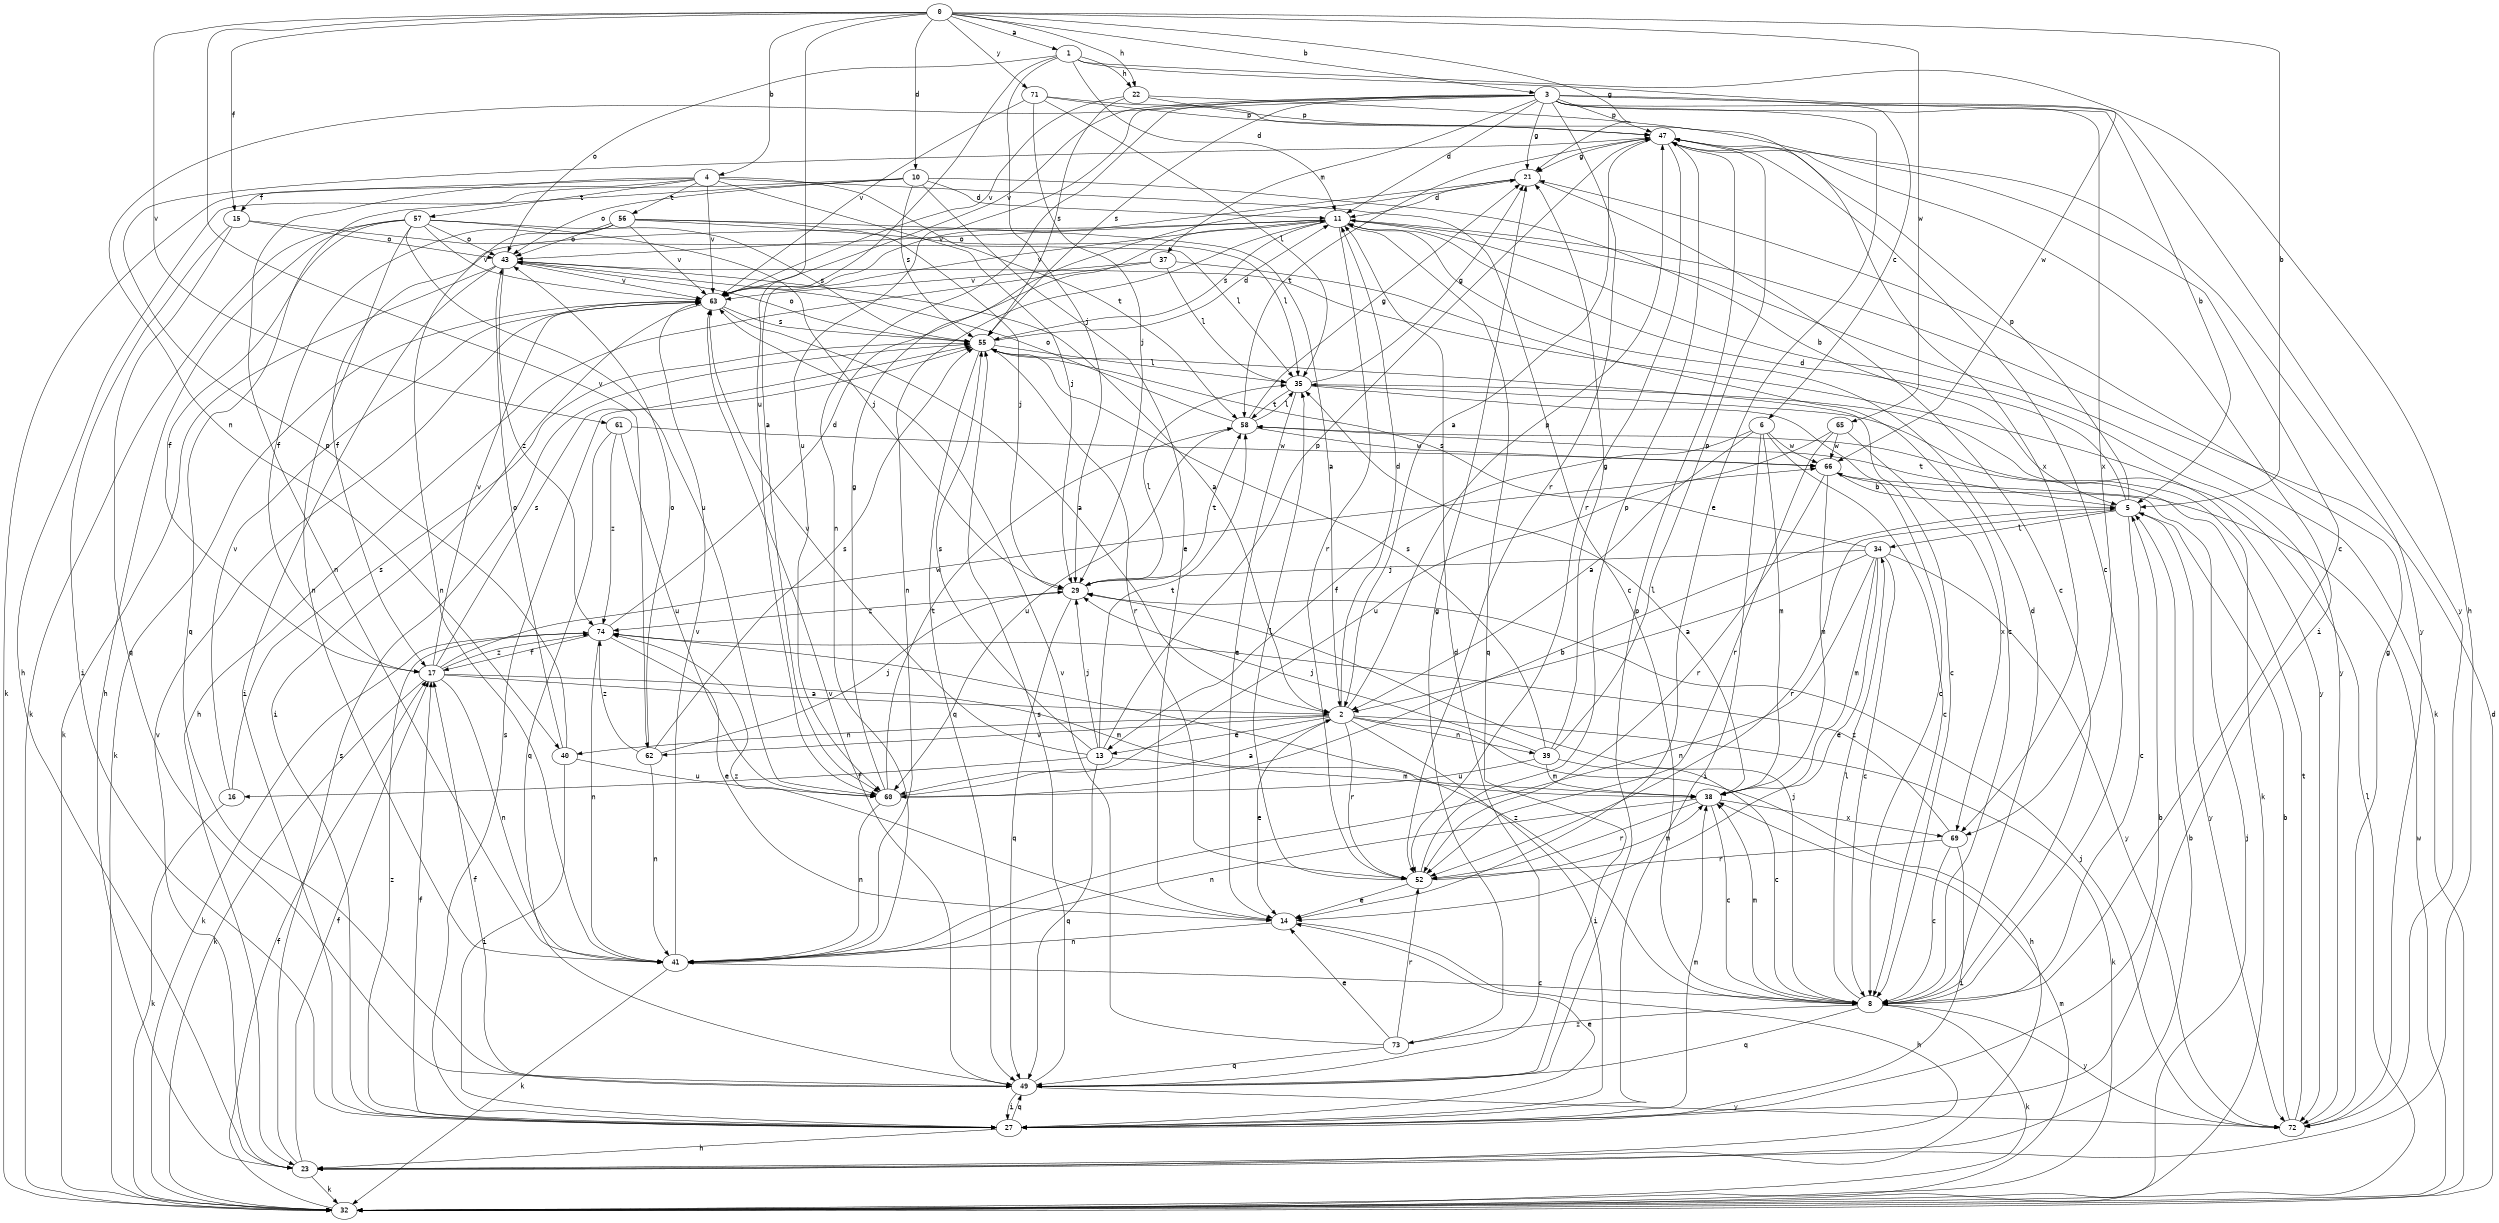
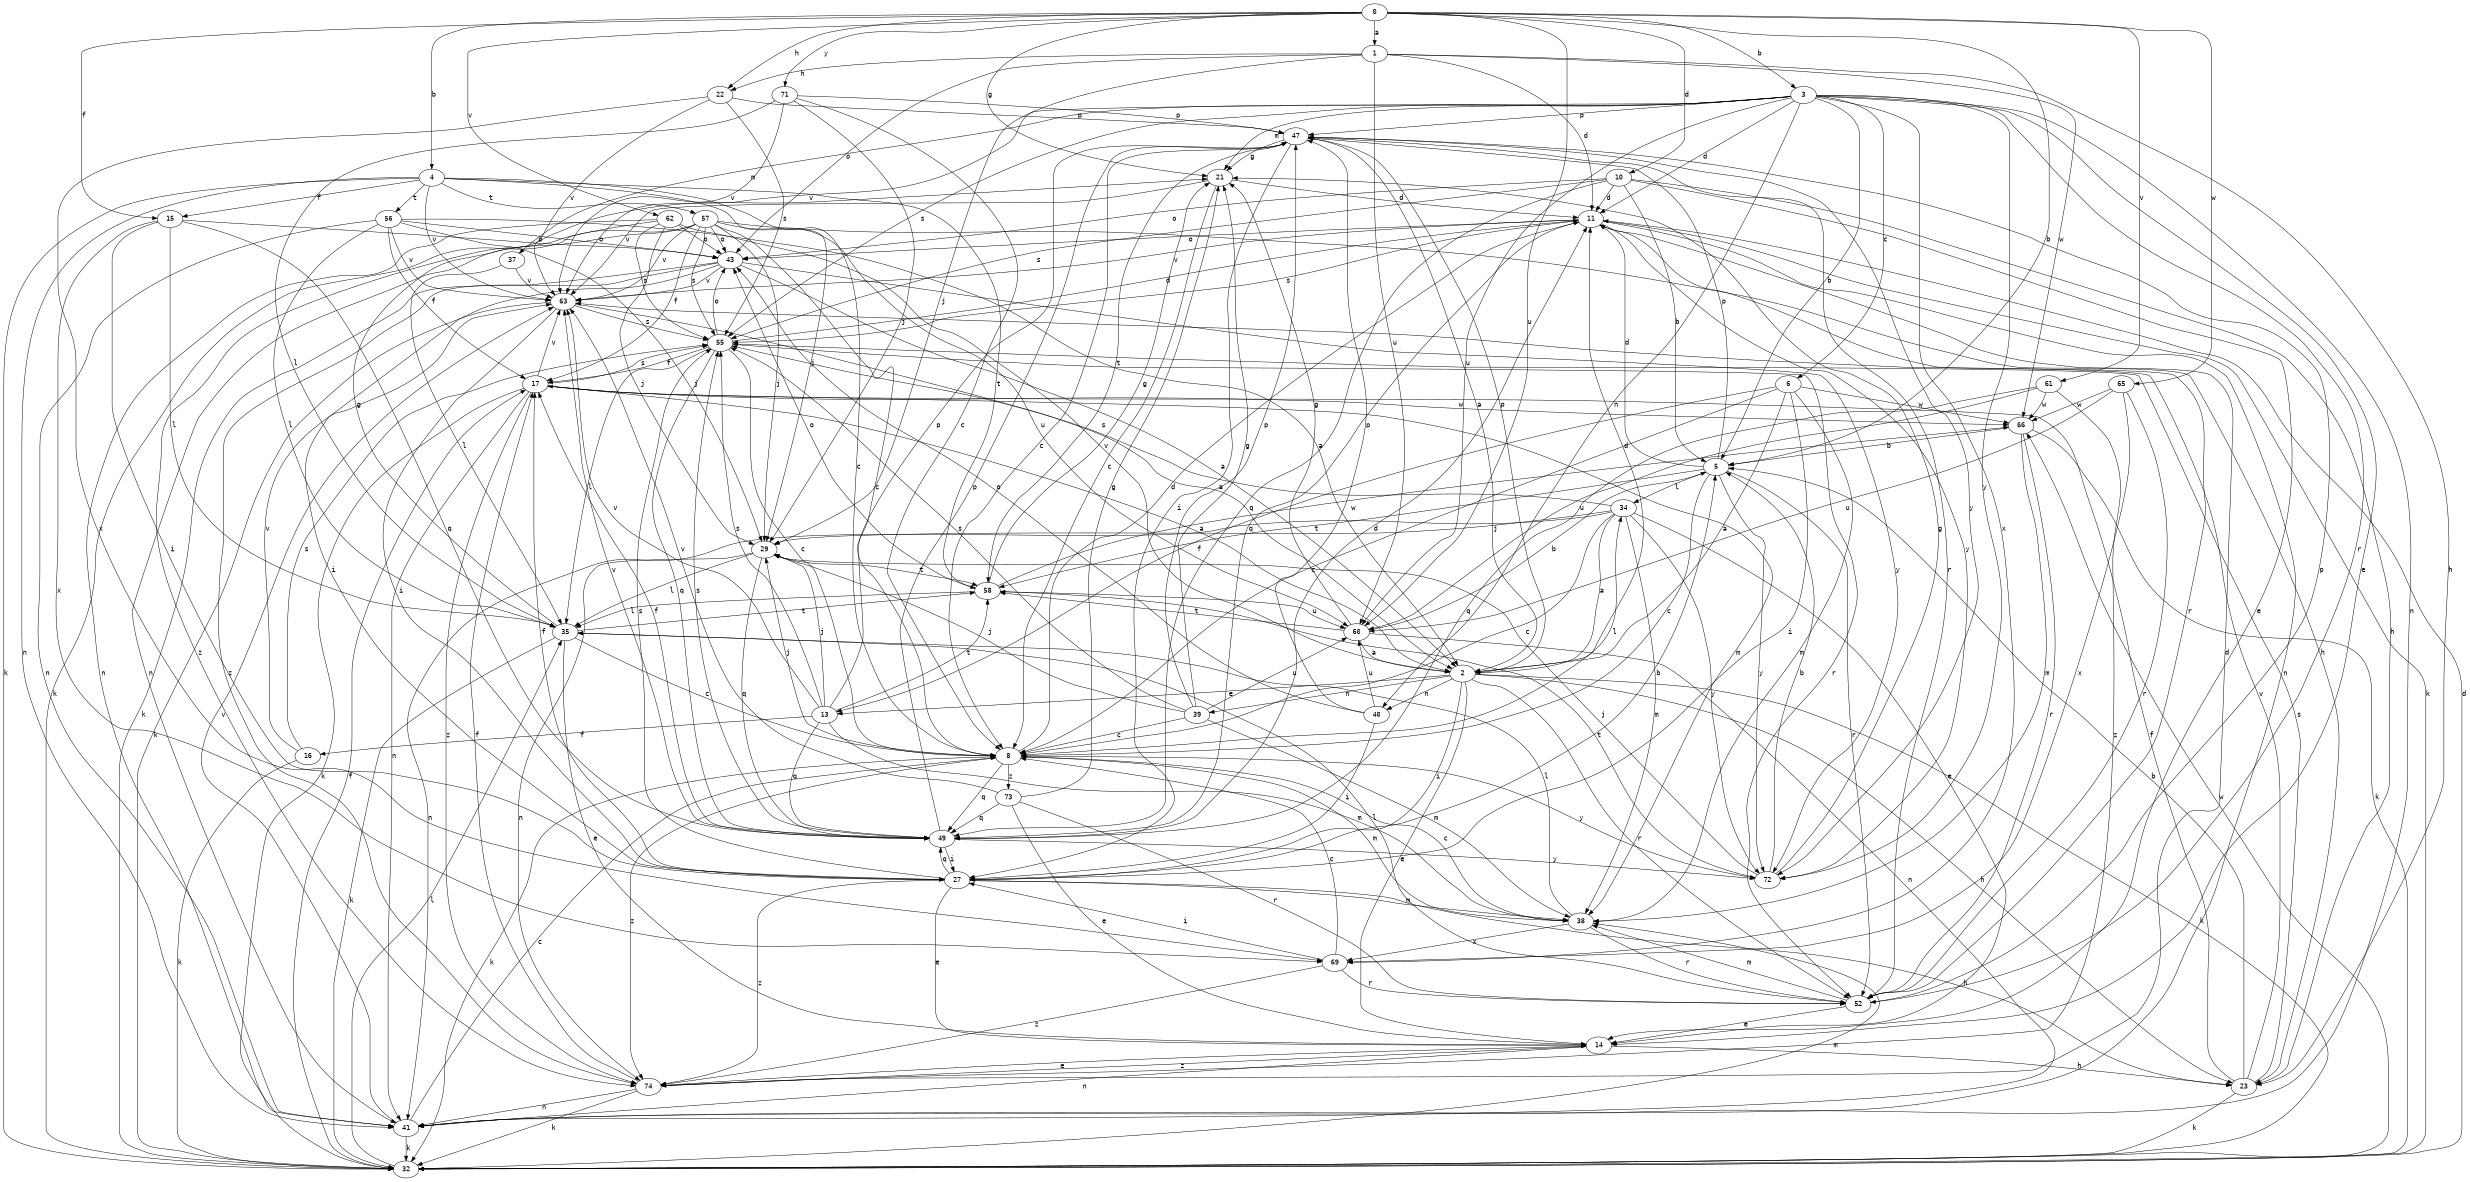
edge "3" -> "21": label "g" -> "m"
edge "11" -> "17": now "55" -> "17"
edge "37" -> "8": now "57" -> "8"
edge "1" -> "60": label "a" -> "u"
edge "37" -> "23": removed, label "h"
edge "29" -> "74": label "z" -> "n"
edge "2" -> "62": reversed
edge "66" -> "32": label "j" -> "k"
edge "15" -> "69": added, label "x"
edge "38" -> "41": removed, label "n"
